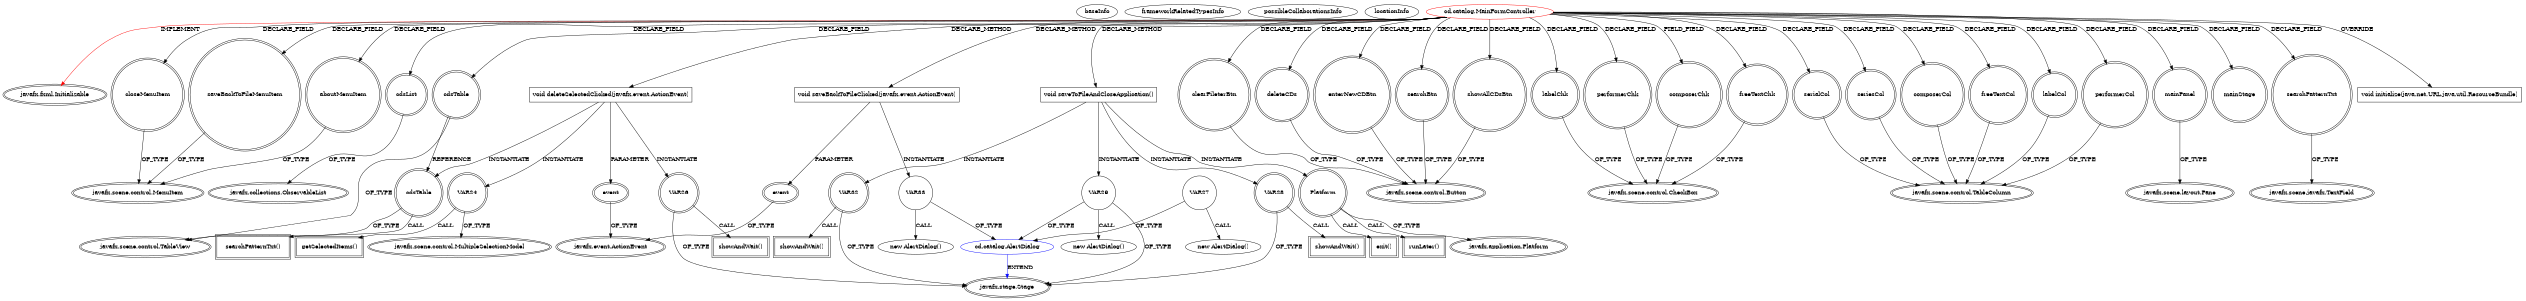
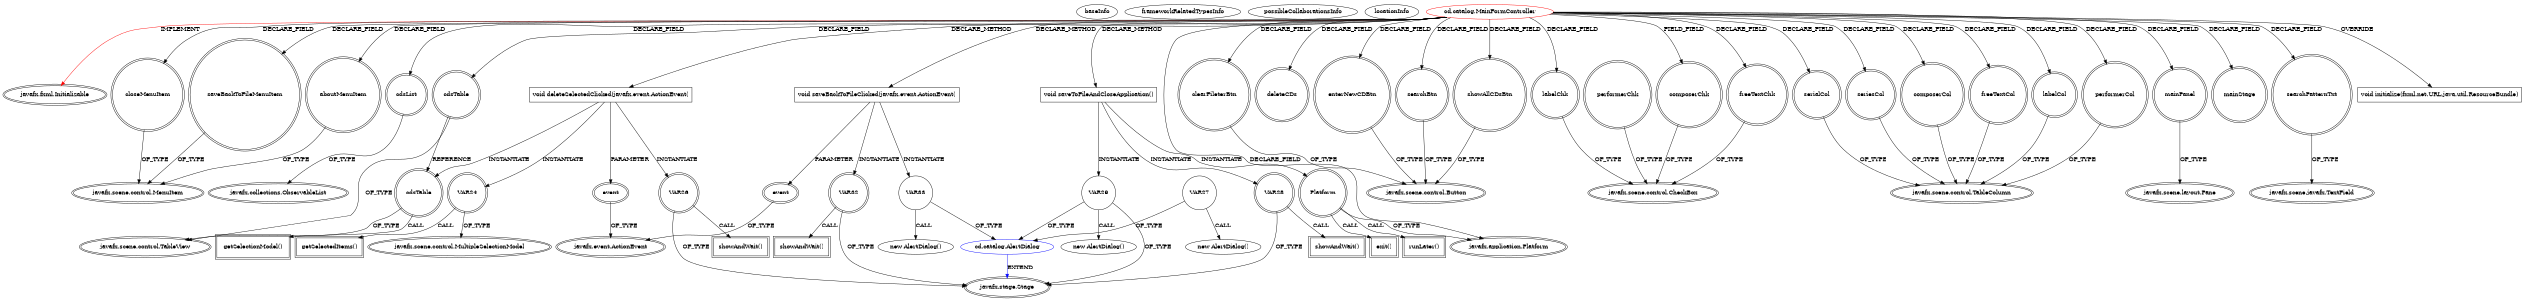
edge "cd.catalog.MainFormController" -> "performerChk": now "cd.catalog.MainFormController" -> "javafx.application.Platform"
node "void initialize(java.net.URL,java.util.ResourceBundle)": label "void initialize(java.net.URL,java.util.ResourceBundle)" -> "void initialize(fxml.net.URL,java.util.ResourceBundle)"
edge "void saveToFileAndCloseApplication()" -> "VAR32": now "void saveBackToFileClicked(javafx.event.ActionEvent)" -> "VAR32"
edge "deleteCDs" -> "javafx.scene.control.Button": removed, label "OF_TYPE"
node "searchPatternTxt()": label "searchPatternTxt()" -> "getSelectionModel()"
